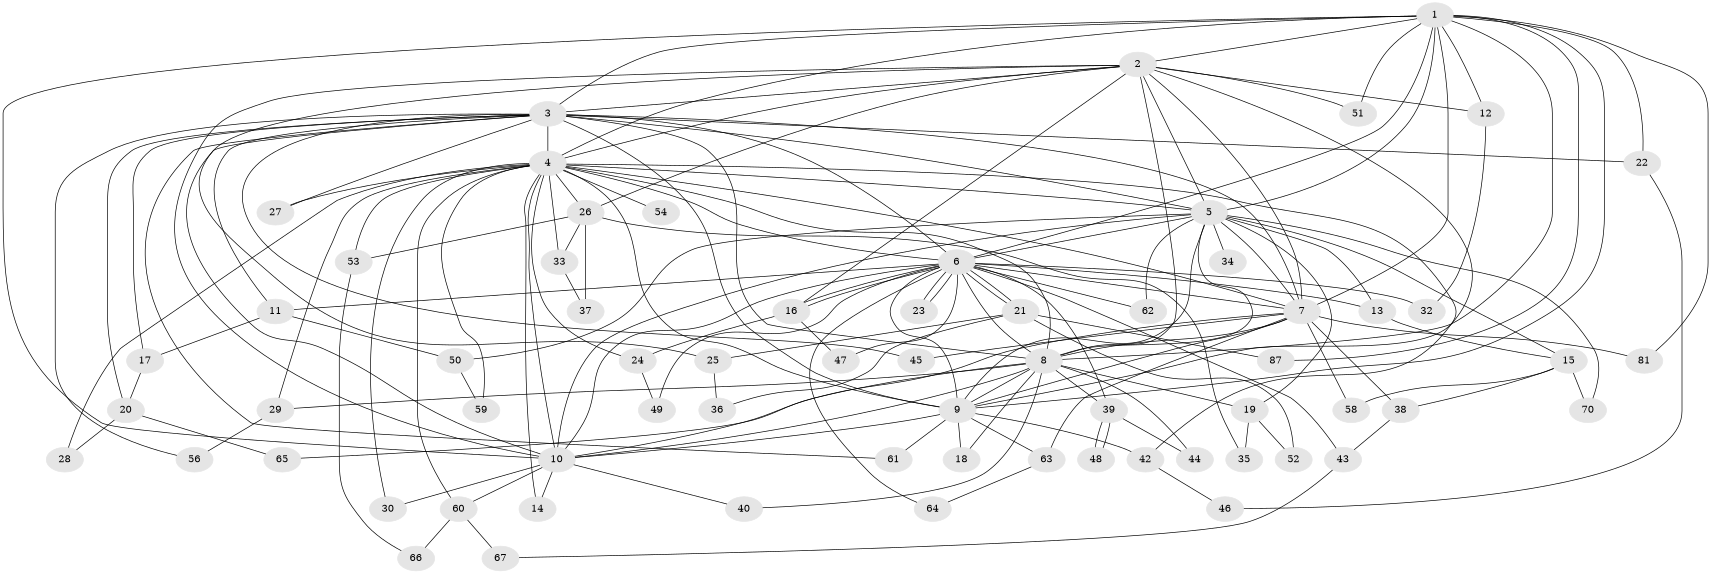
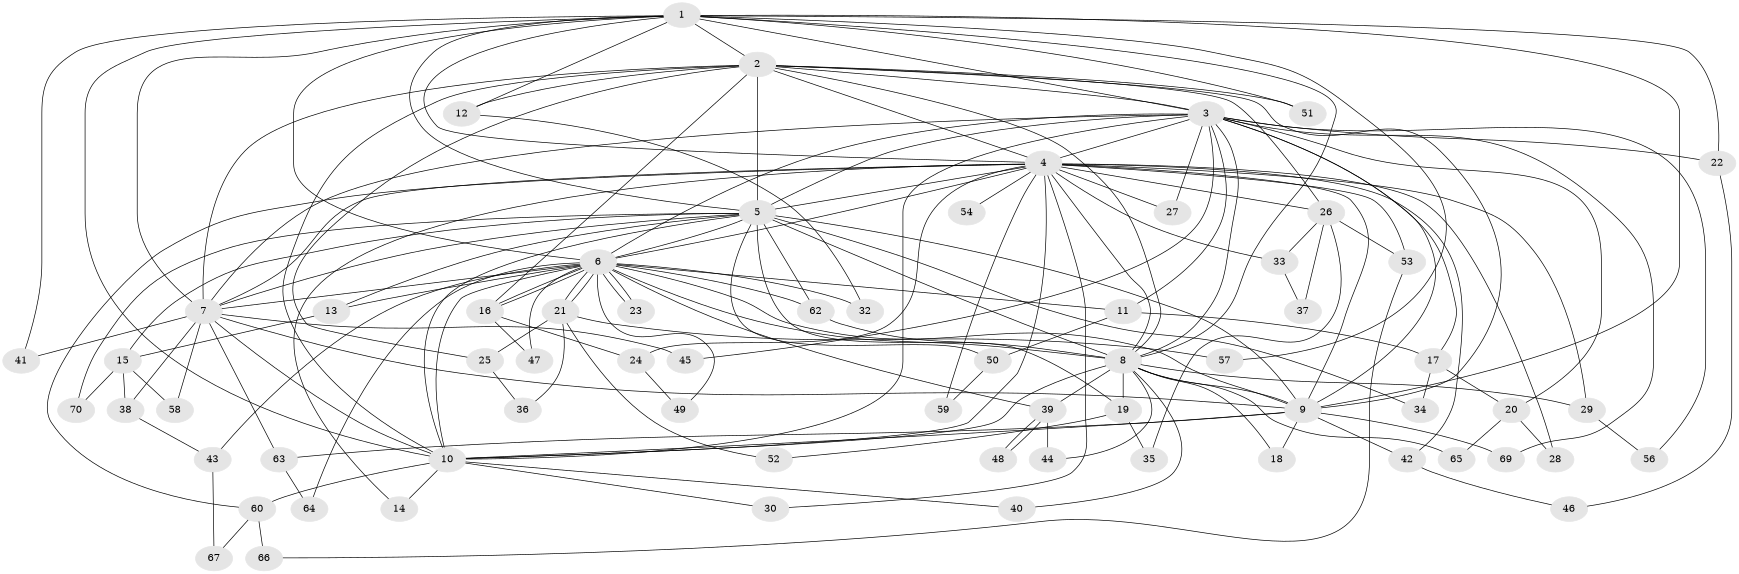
edge "7" -- "8": now "62" -- "8"
node "87": label "87" -> "57"
node "81": label "81" -> "41"
edge "17" -- "34": added
node "61": label "61" -> "69"
